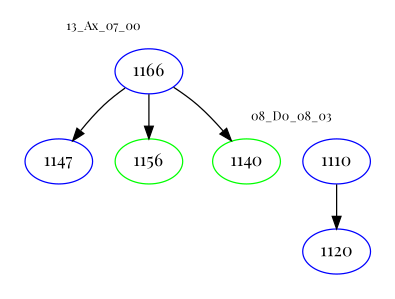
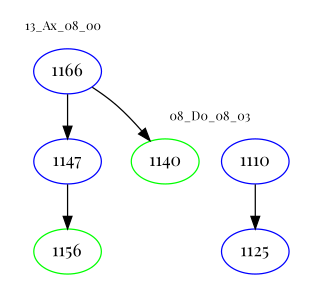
cluster "13_Ax_07_00": label "13_Ax_07_00" -> "13_Ax_08_00"
edge "1166" -> "1156": now "1147" -> "1156"
node "1120": label "1120" -> "1125"
